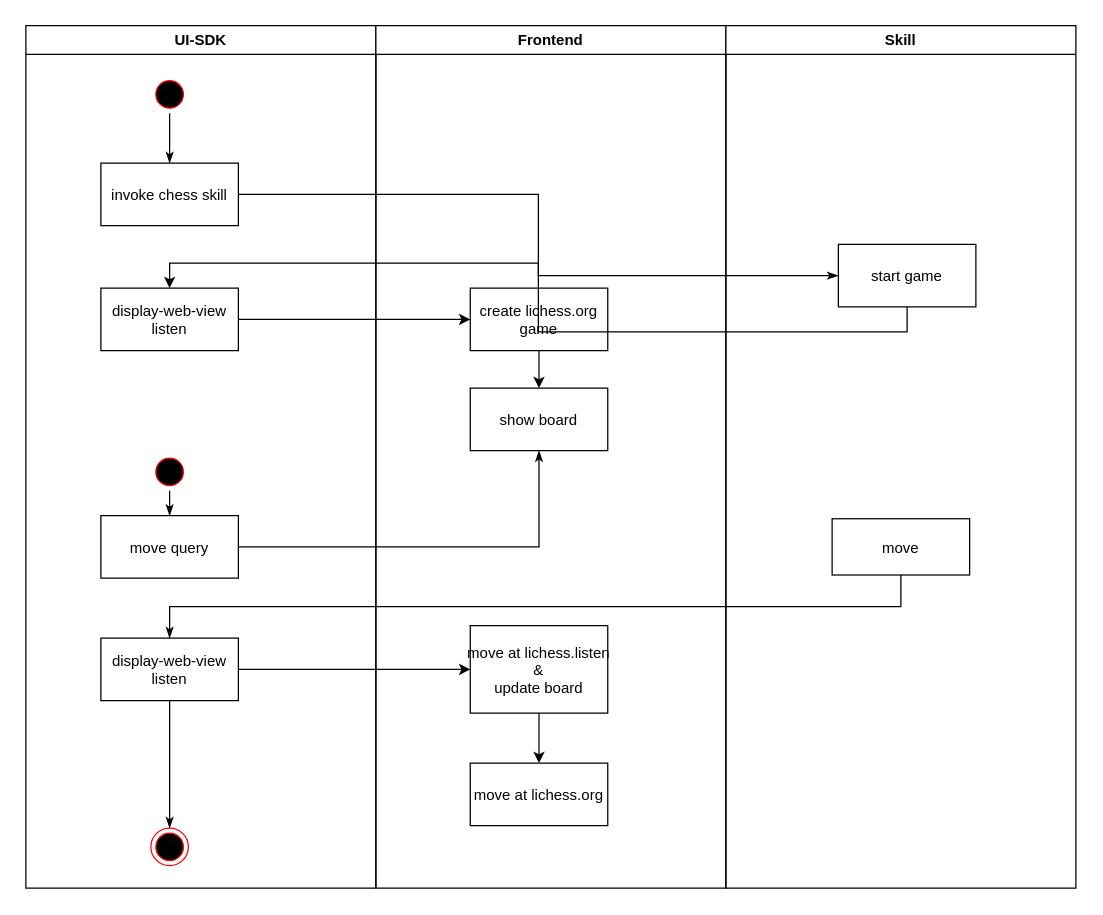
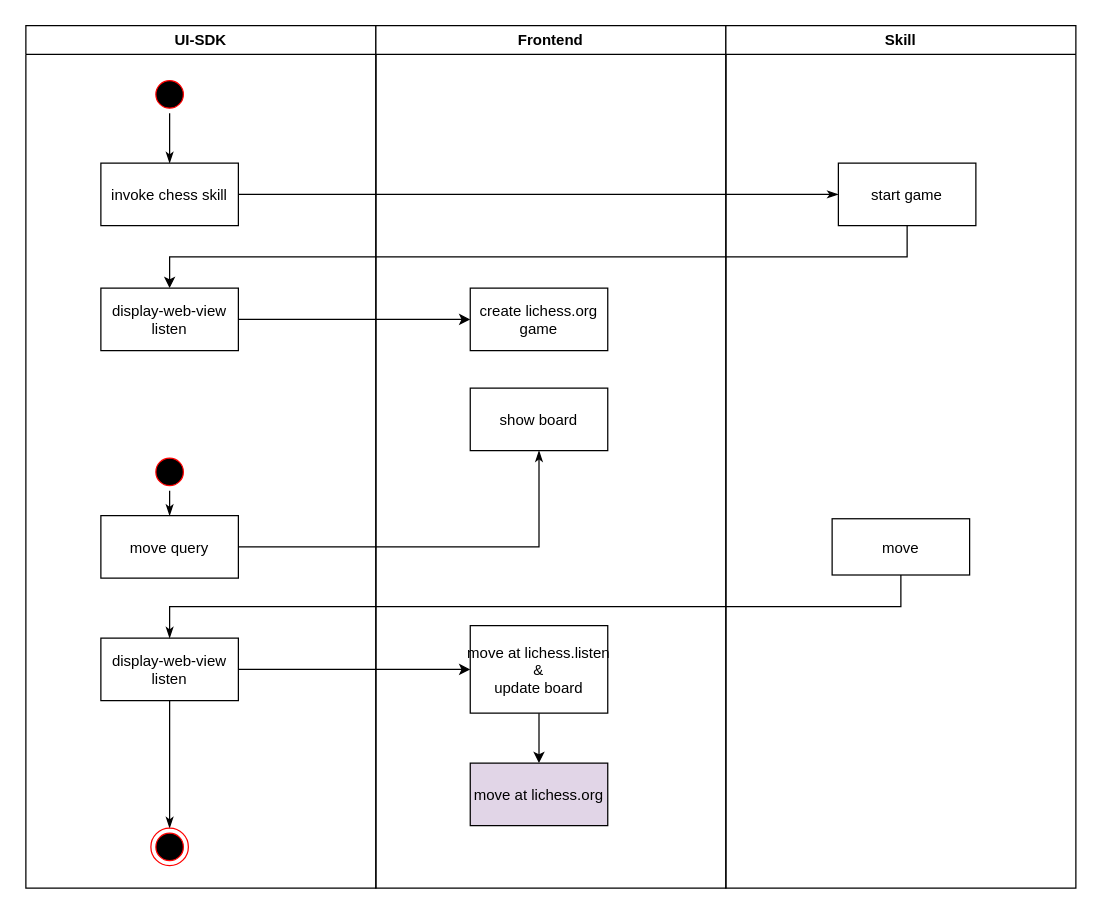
node "start game": moved (907, 276) -> (907, 194)
edge "create lichess.org game" -> "show board": removed
node "move at lichess.org": fillcolor #ffffff -> #e1d5e7
